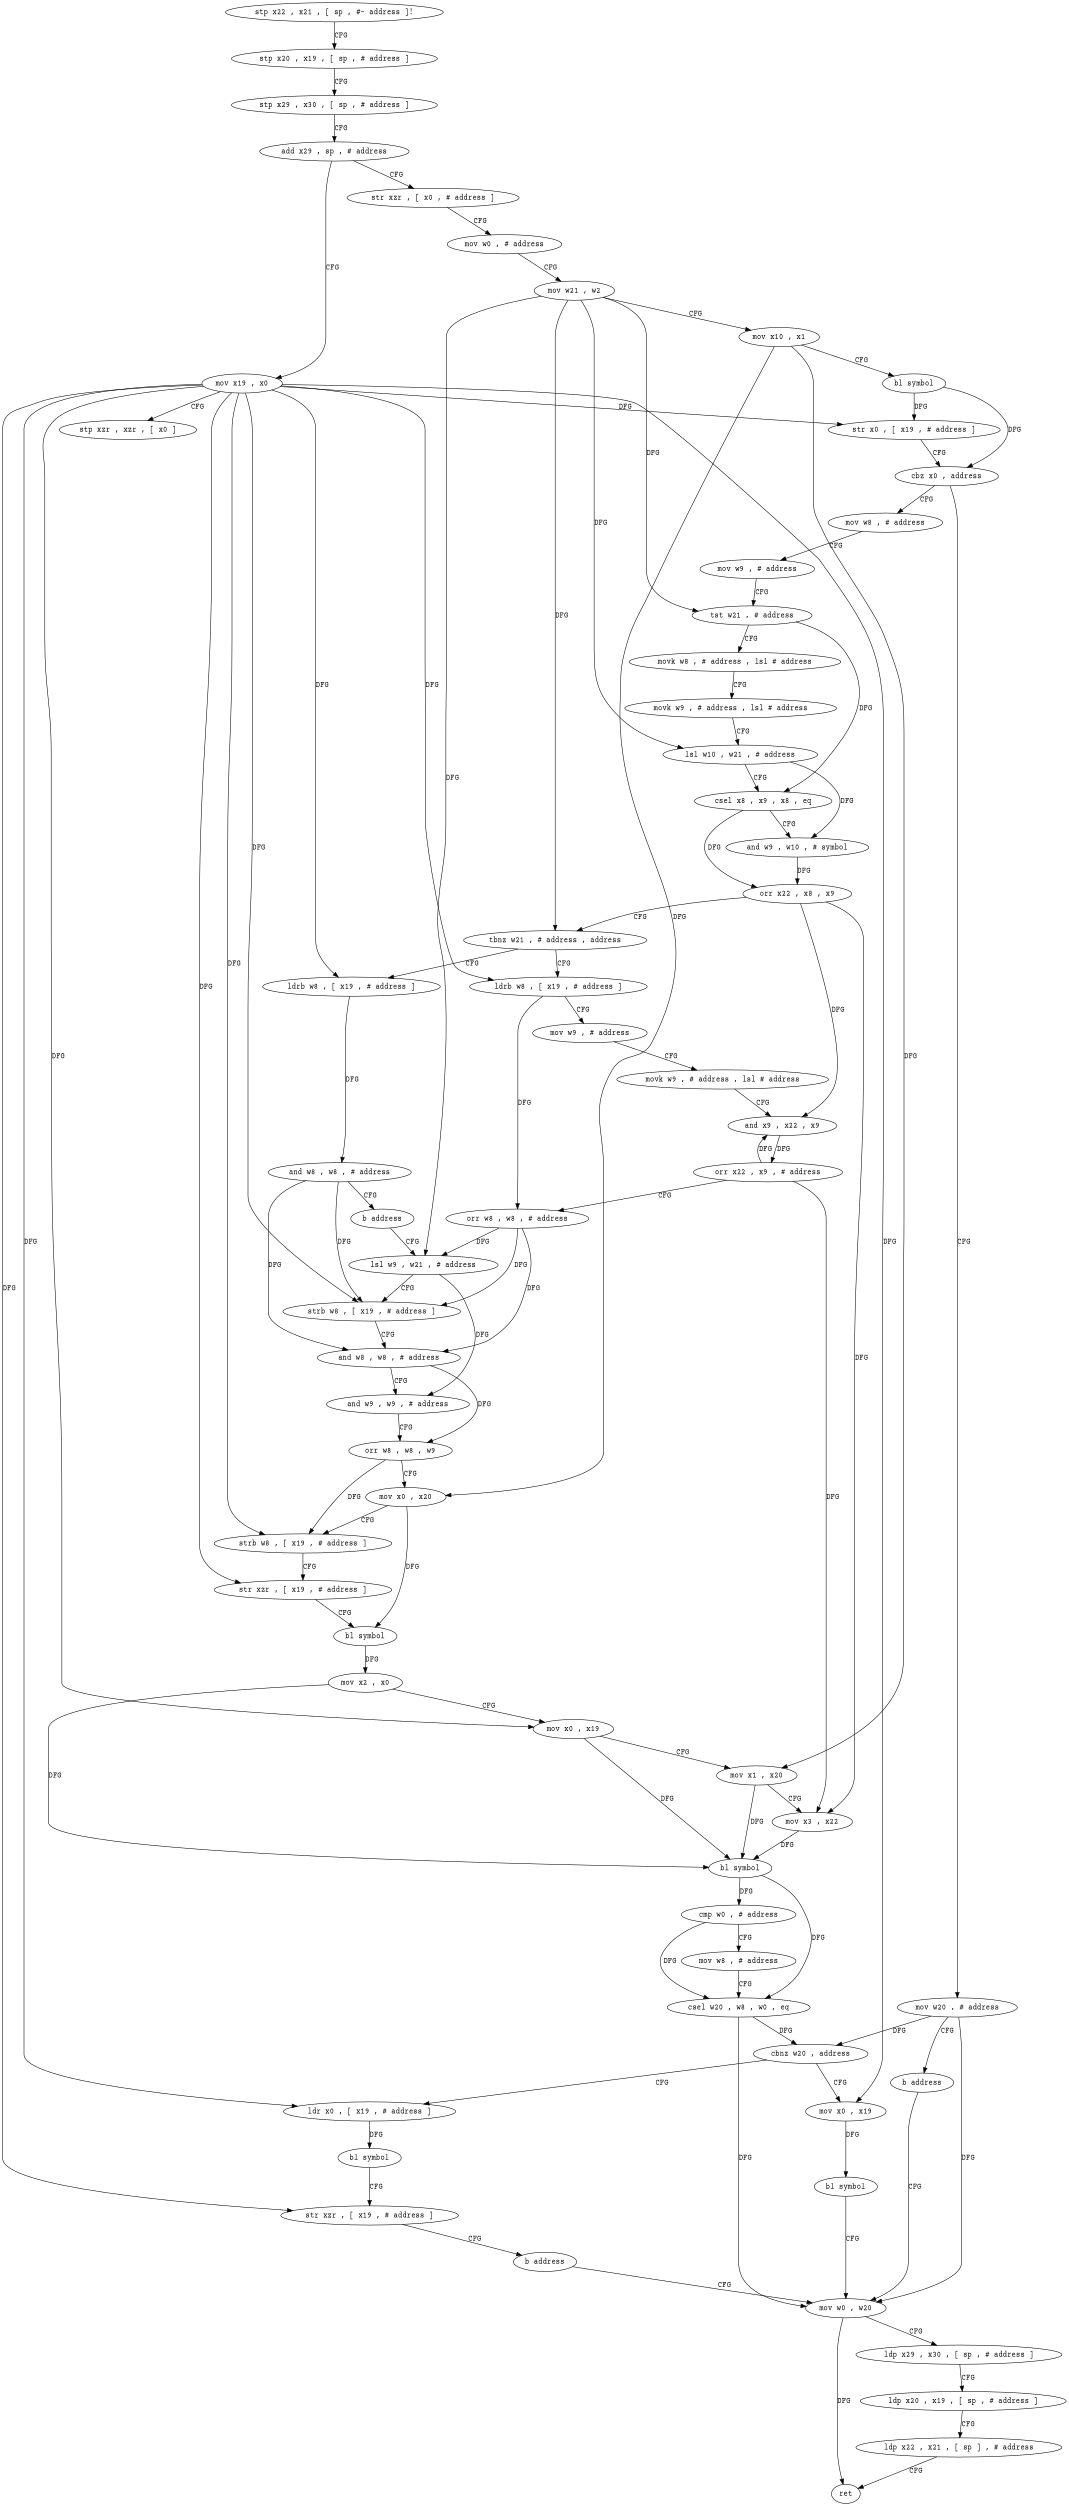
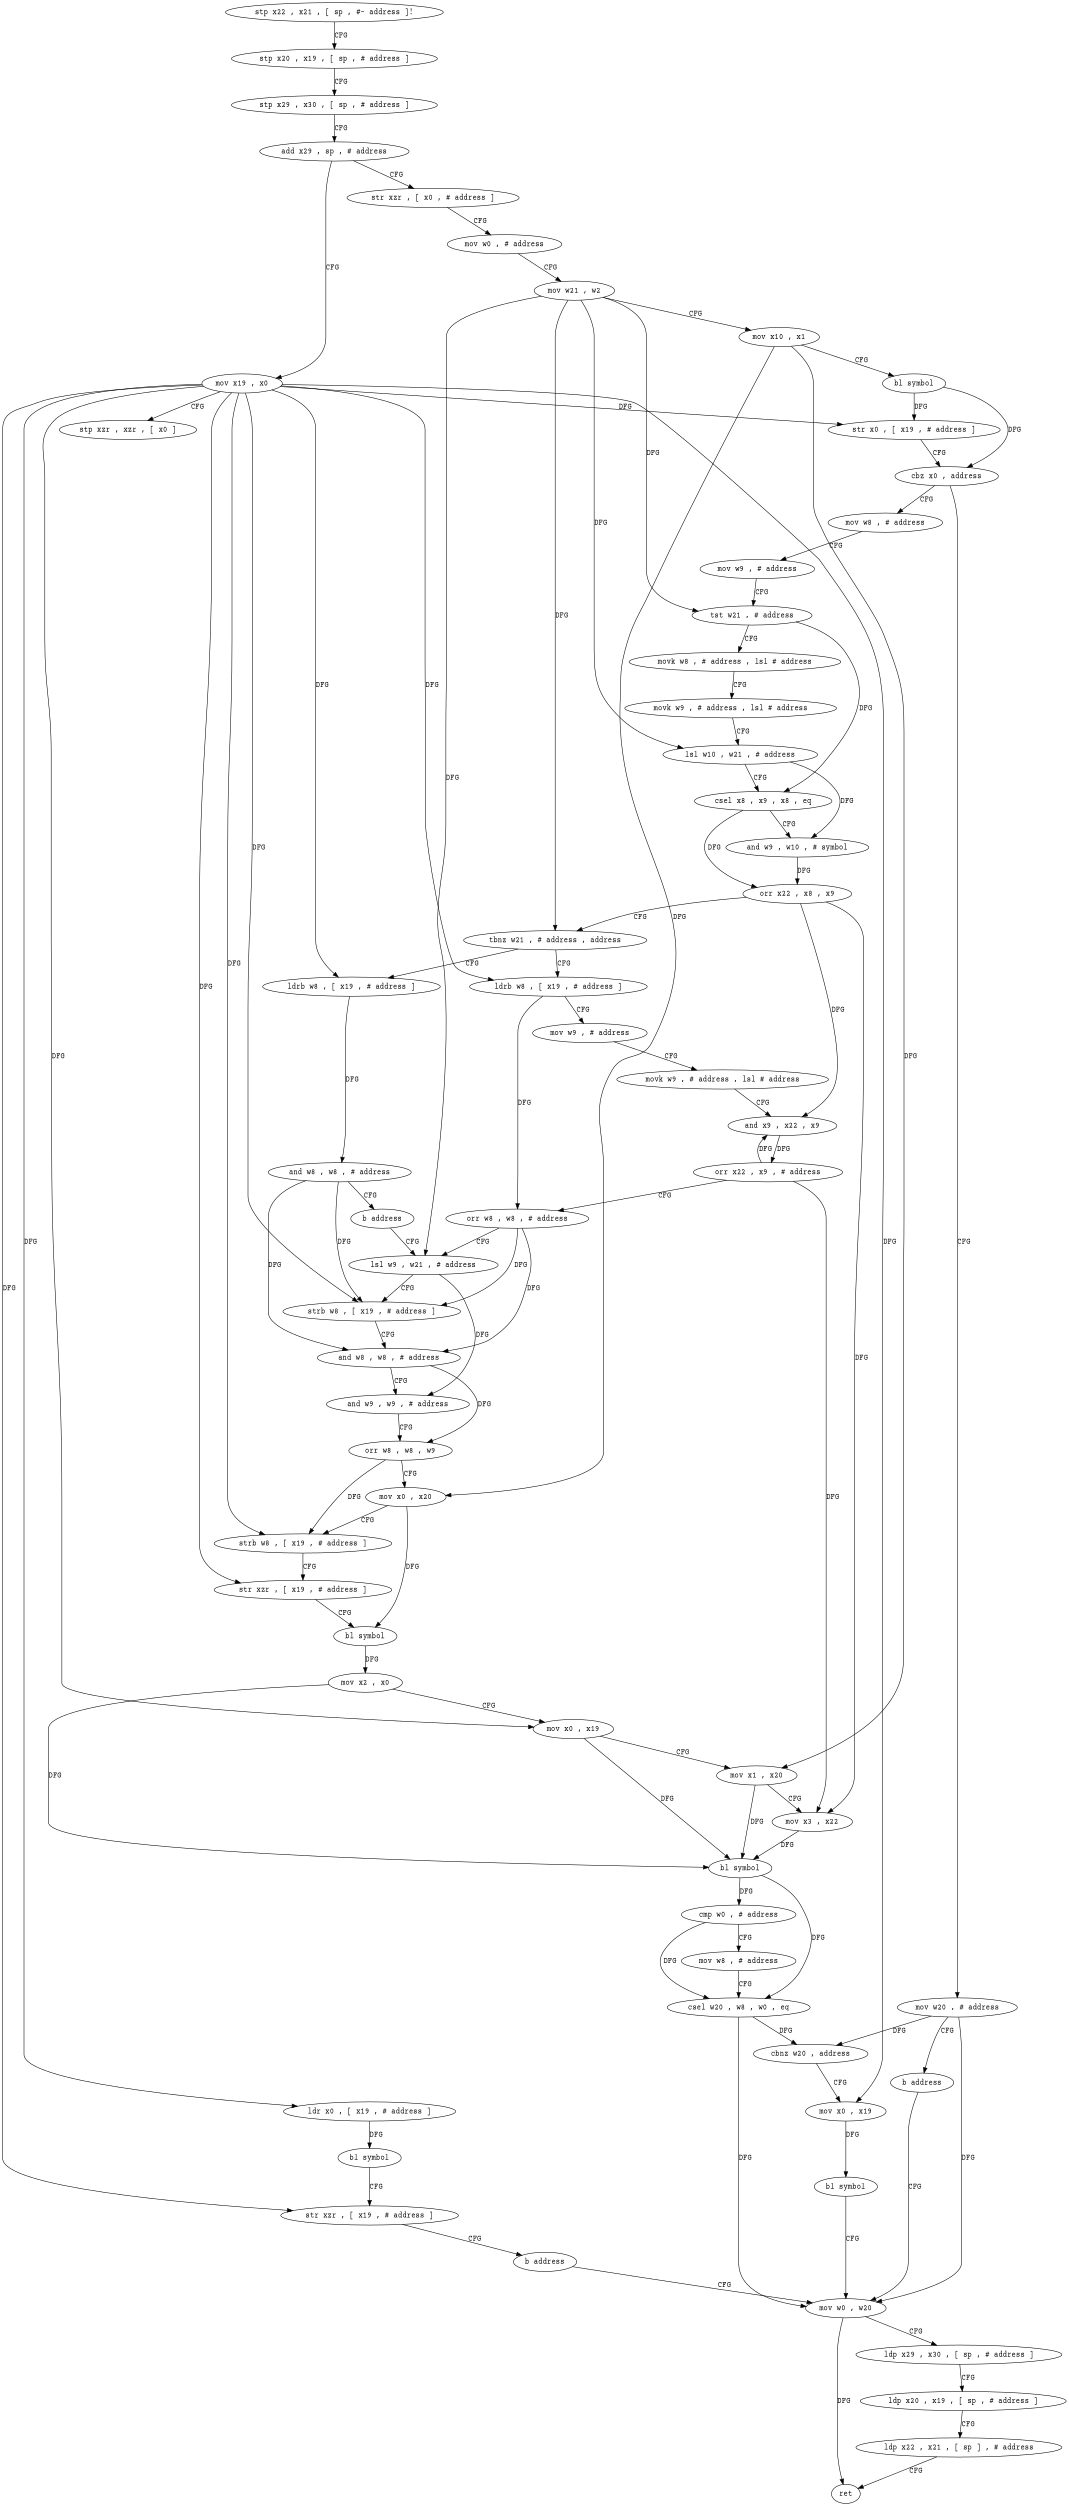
edge "orr w8 , w8 , # address" -> "lsl w9 , w21 , # address": label "DFG" -> "CFG"
edge "cbnz w20 , address" -> "ldr x0 , [ x19 , # address ]": removed, label "CFG"
